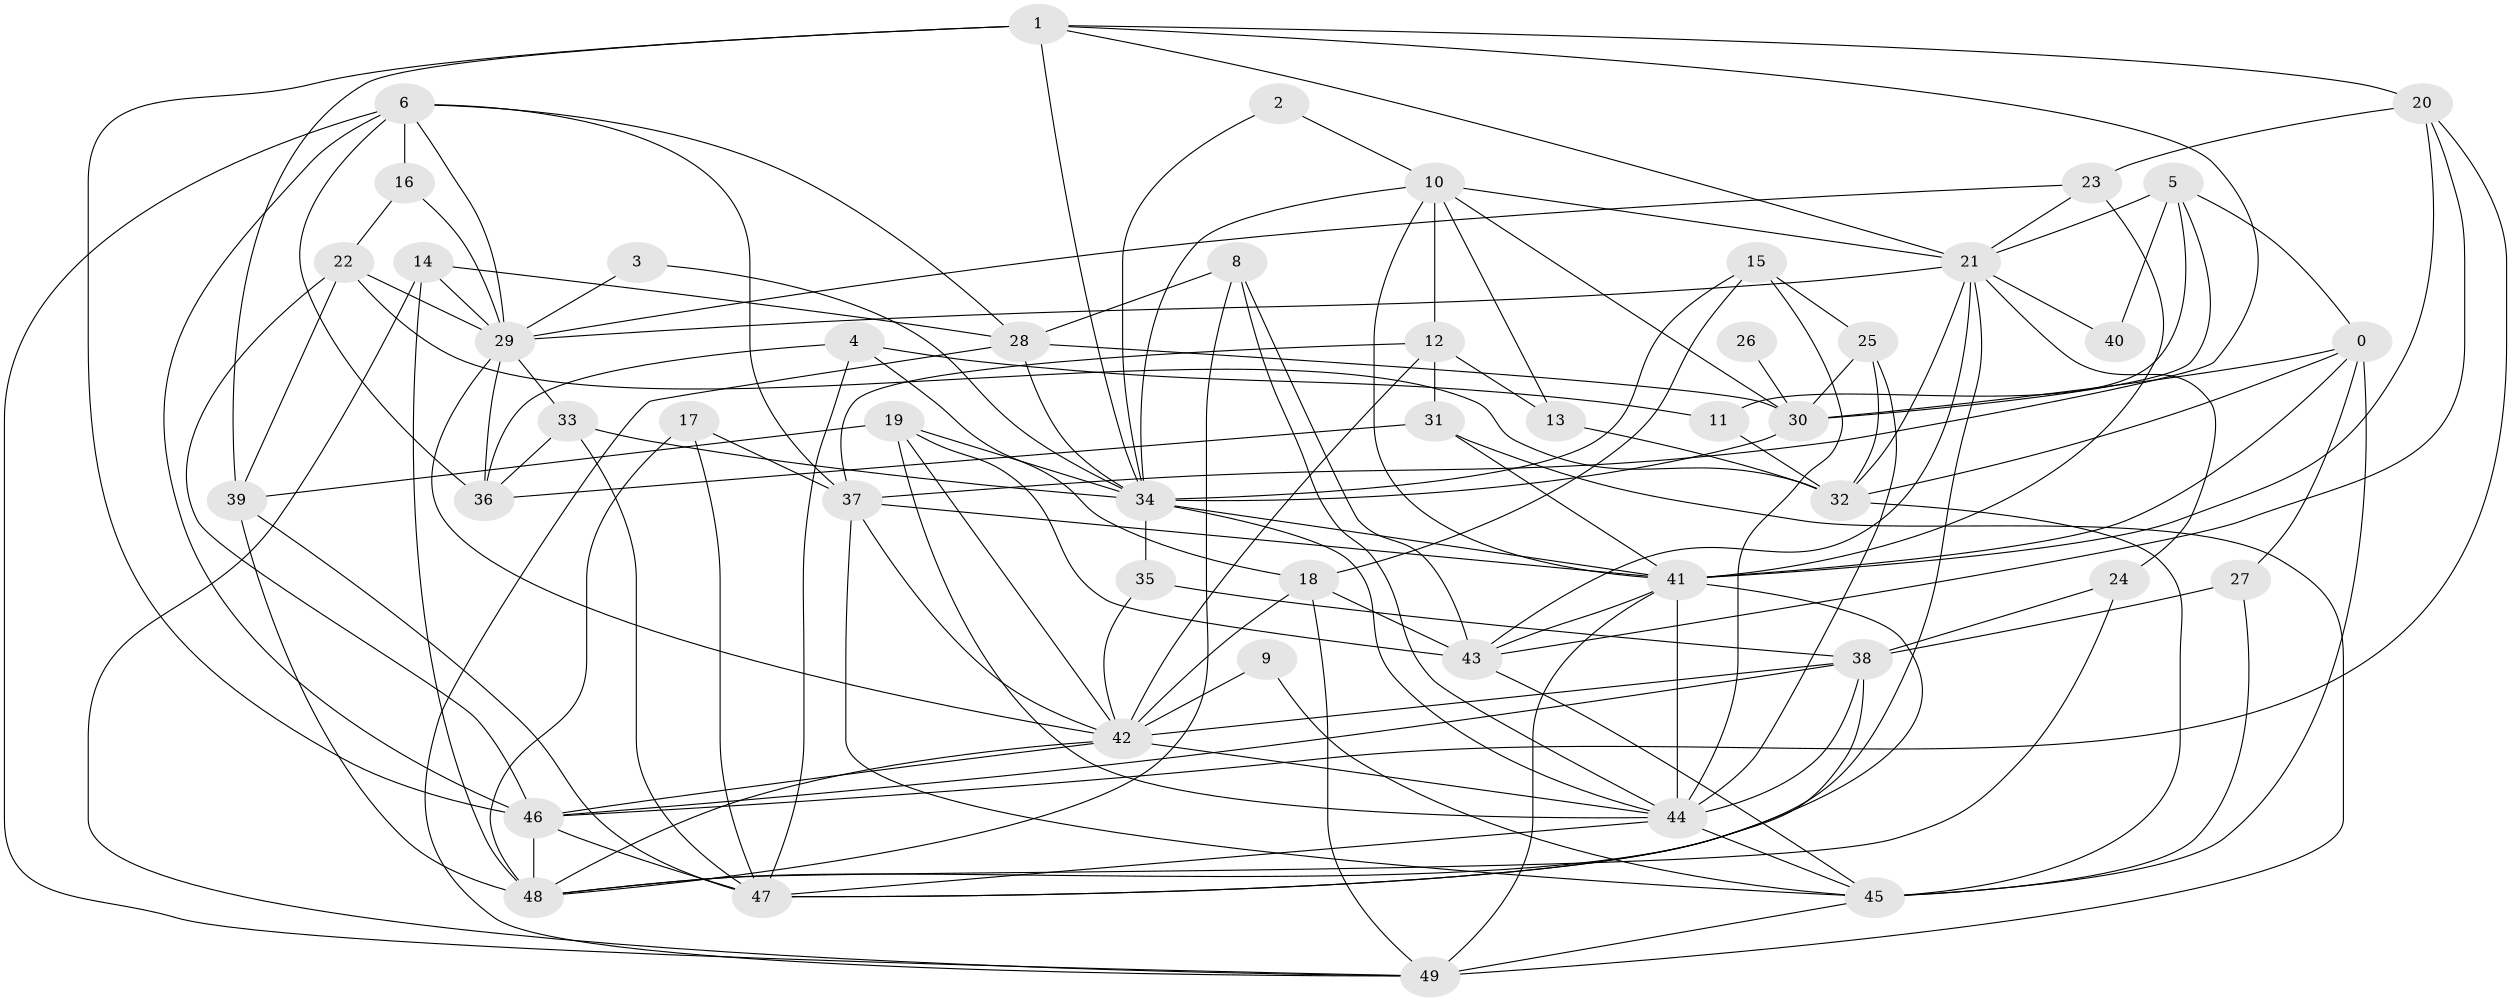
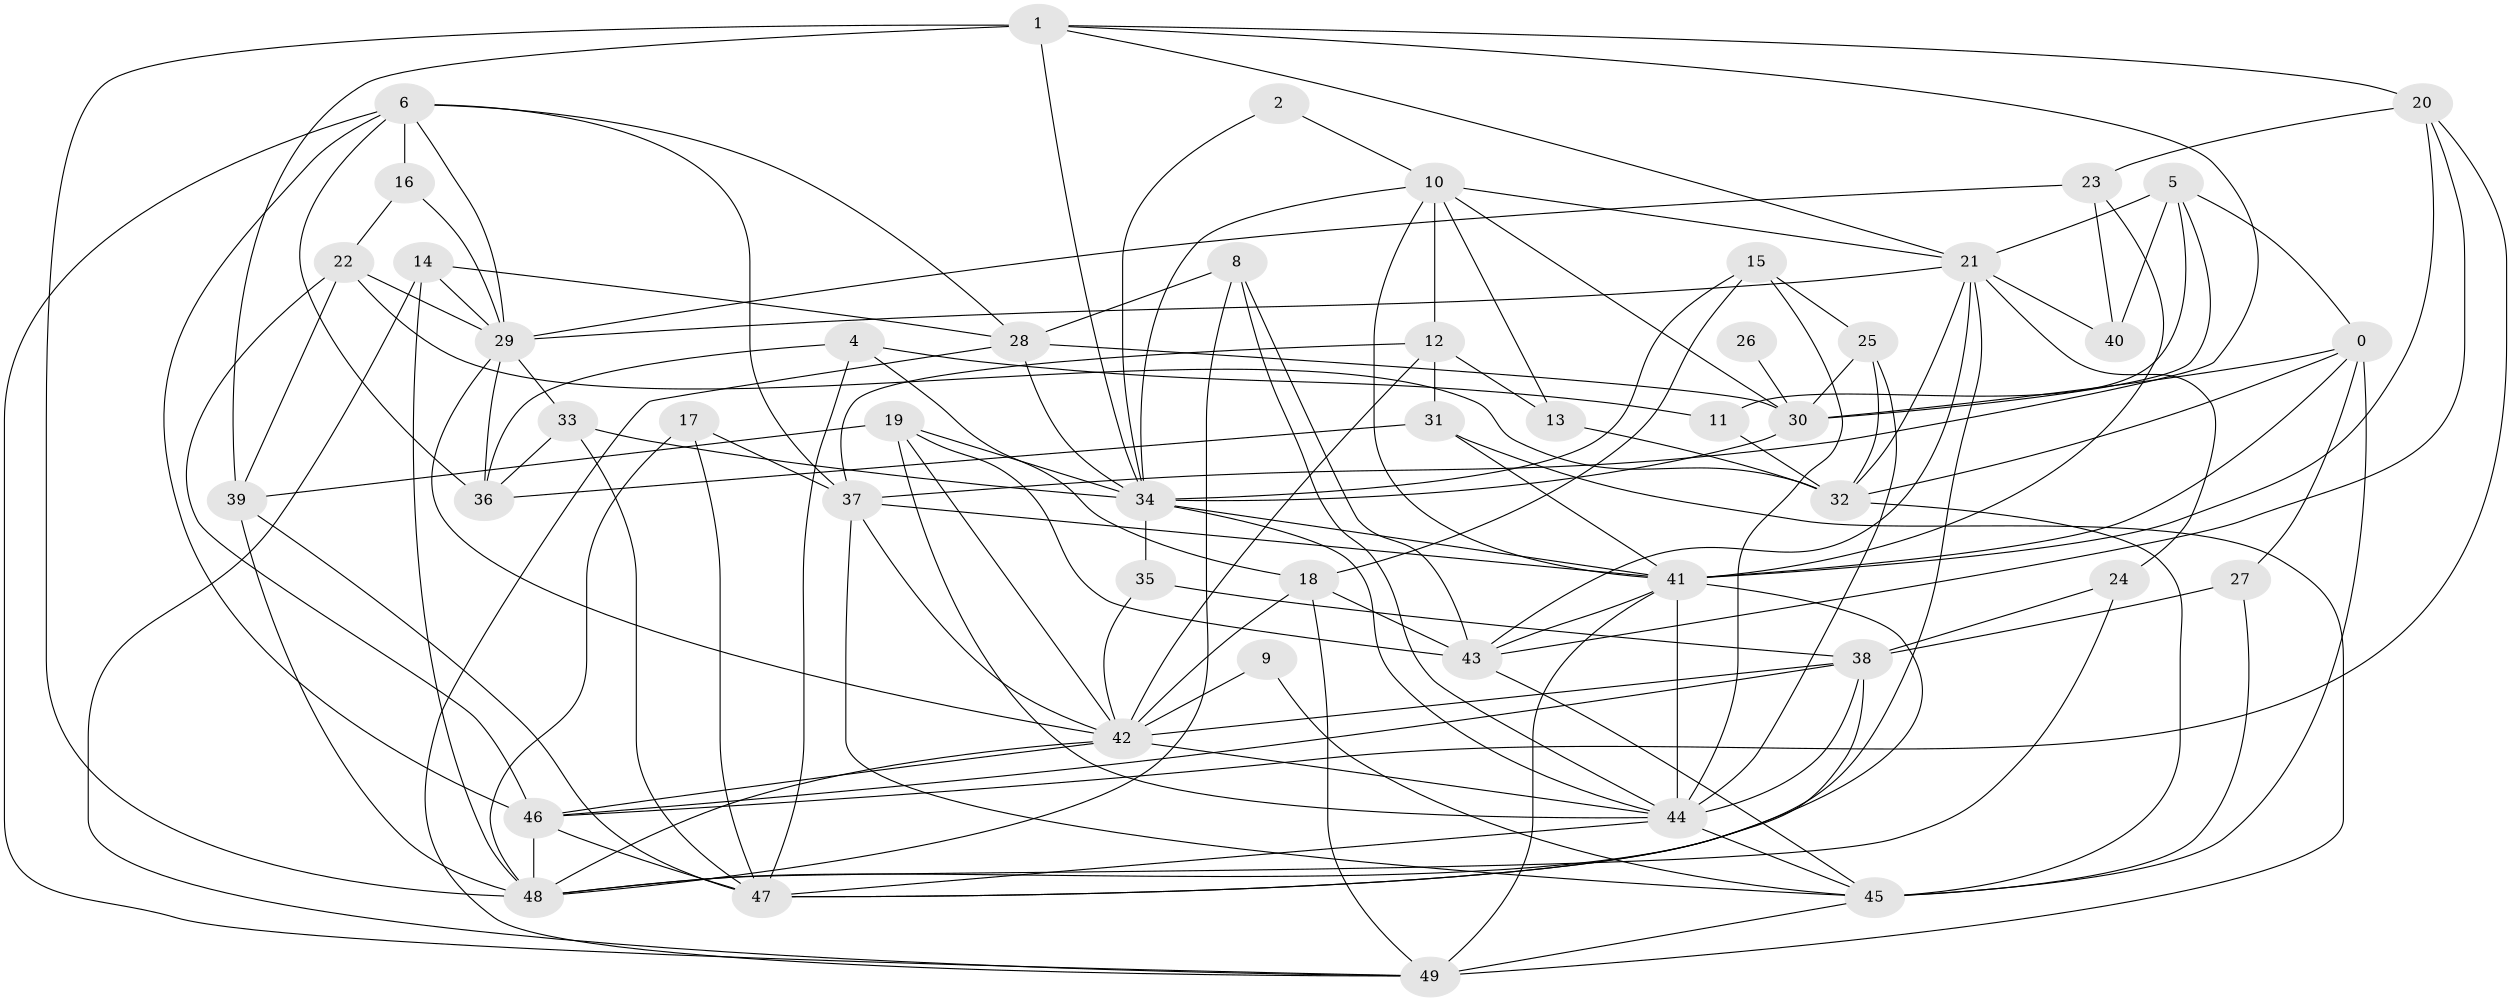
edge "1" -- "46": now "1" -- "48"
edge "23" -- "21": now "23" -- "40"
node "3": removed
